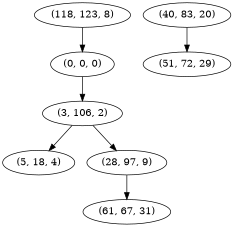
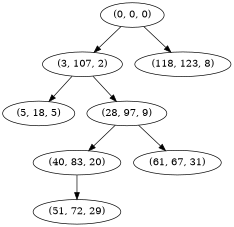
edge "(118, 123, 8)" -> "(0, 0, 0)": reversed
node "(3, 106, 2)": label "(3, 106, 2)" -> "(3, 107, 2)"
edge "(28, 97, 9)" -> "(40, 83, 20)": added
node "(5, 18, 4)": label "(5, 18, 4)" -> "(5, 18, 5)"
